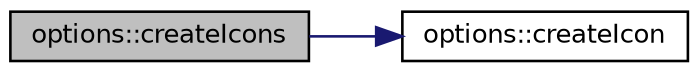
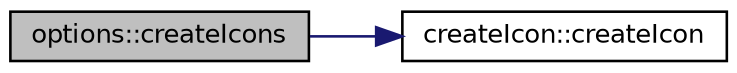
node "options::createIcon": label "options::createIcon" -> "createIcon::createIcon"
